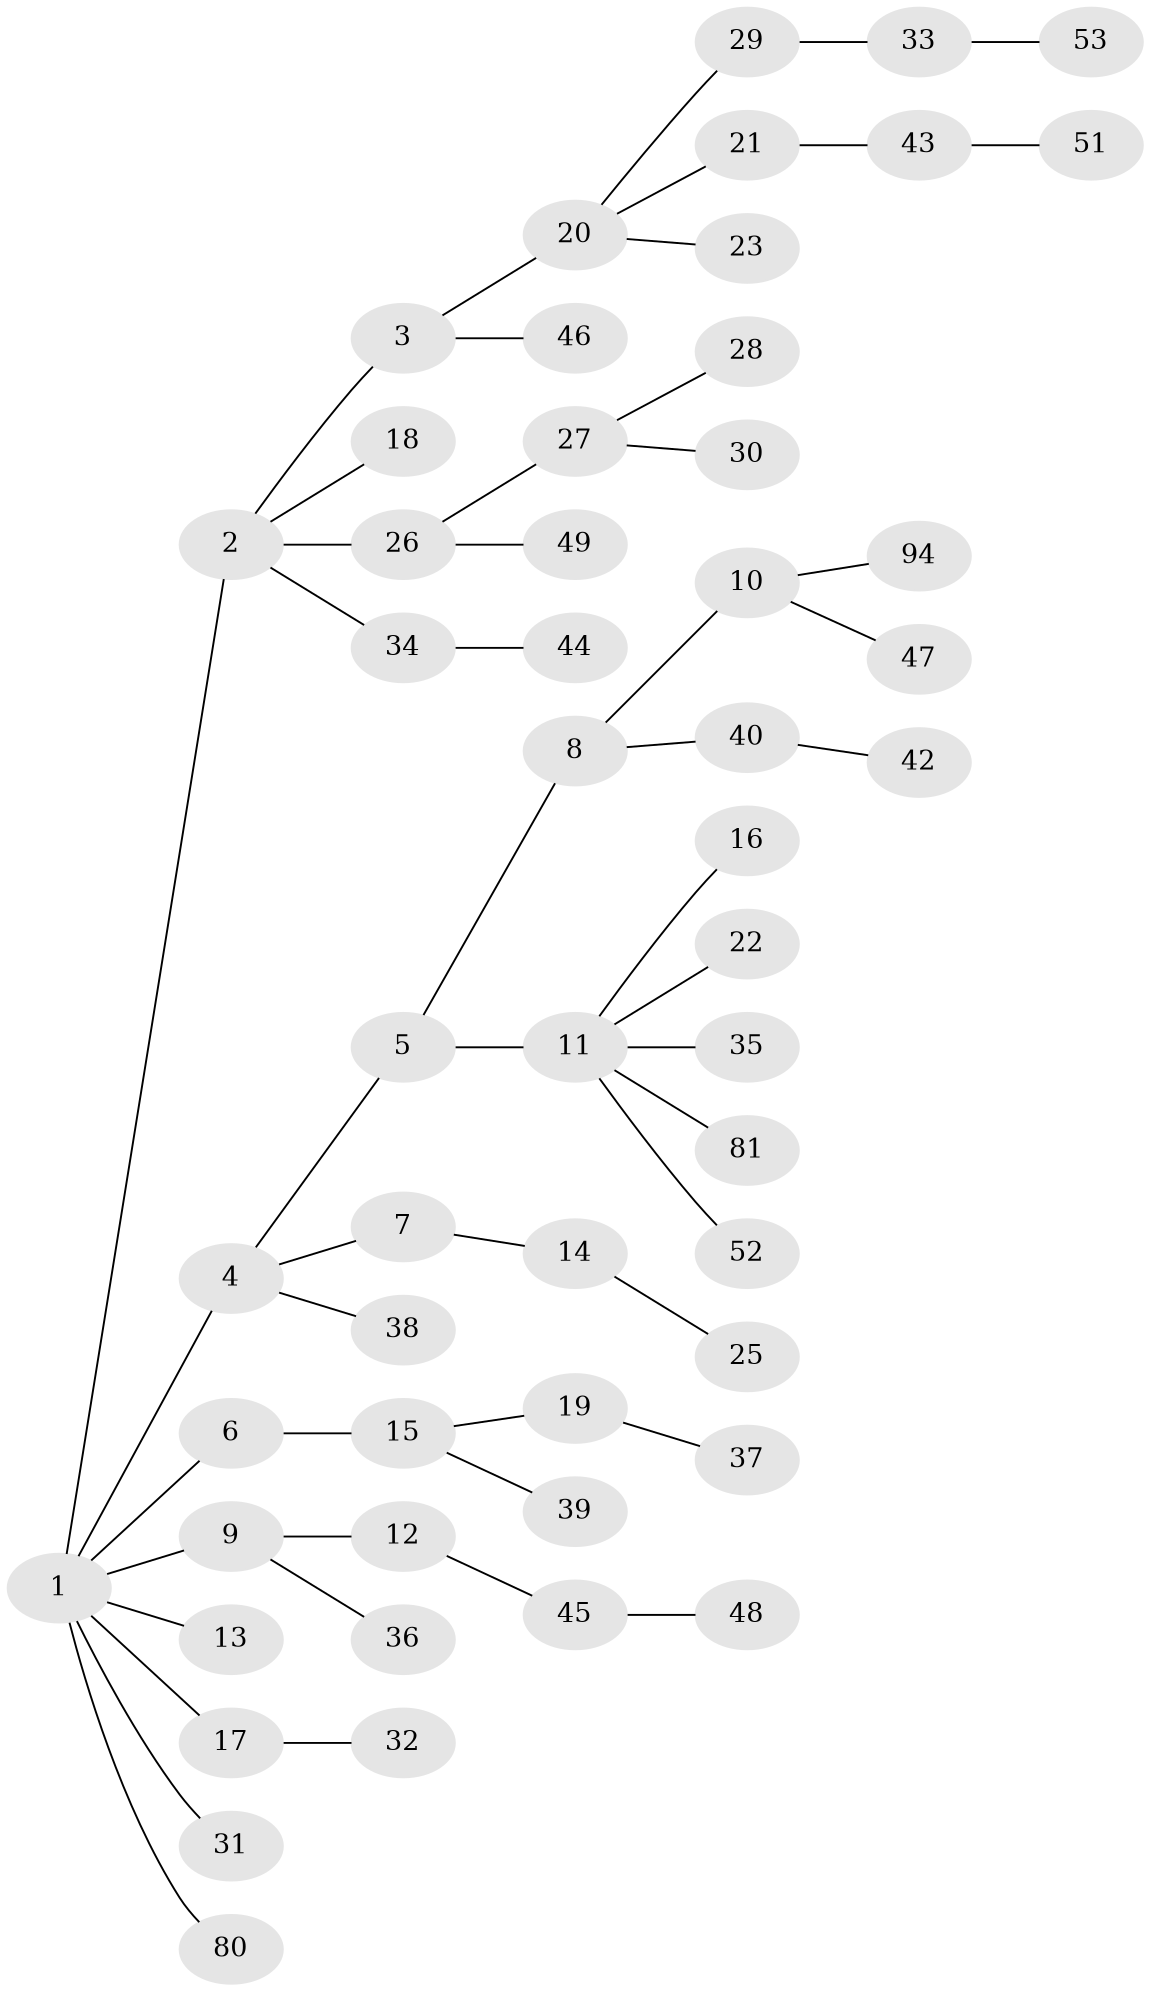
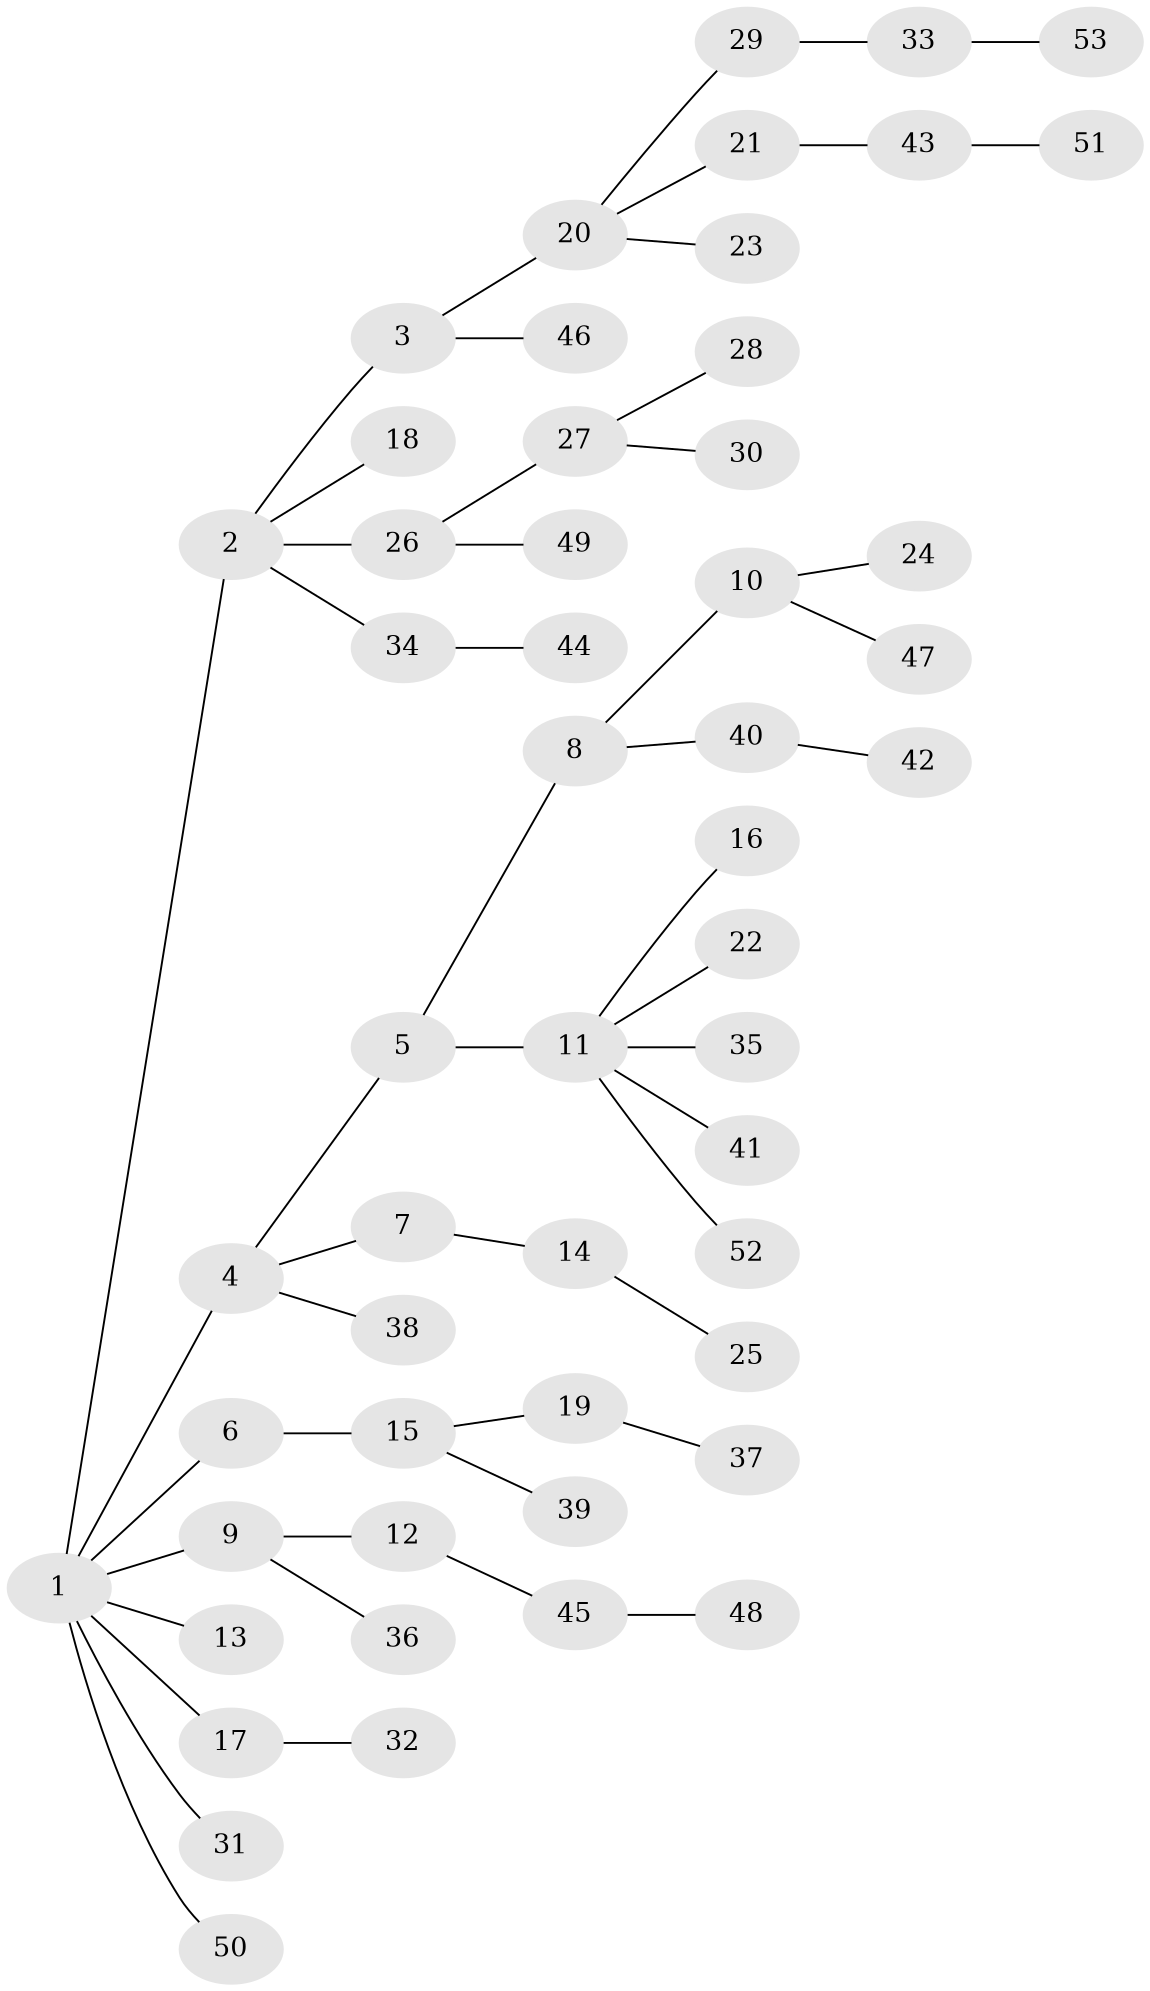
node "94": label "94" -> "24"
node "81": label "81" -> "41"
node "80": label "80" -> "50"
